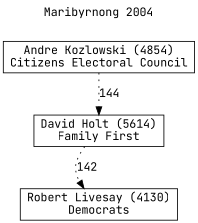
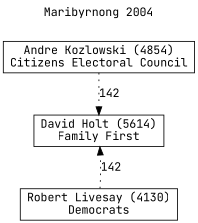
edge "Andre Kozlowski (4854) Citizens Electoral Council" -> "David Holt (5614) Family First": label "144" -> "142"
edge "David Holt (5614) Family First" -> "Robert Livesay (4130) Democrats": reversed
